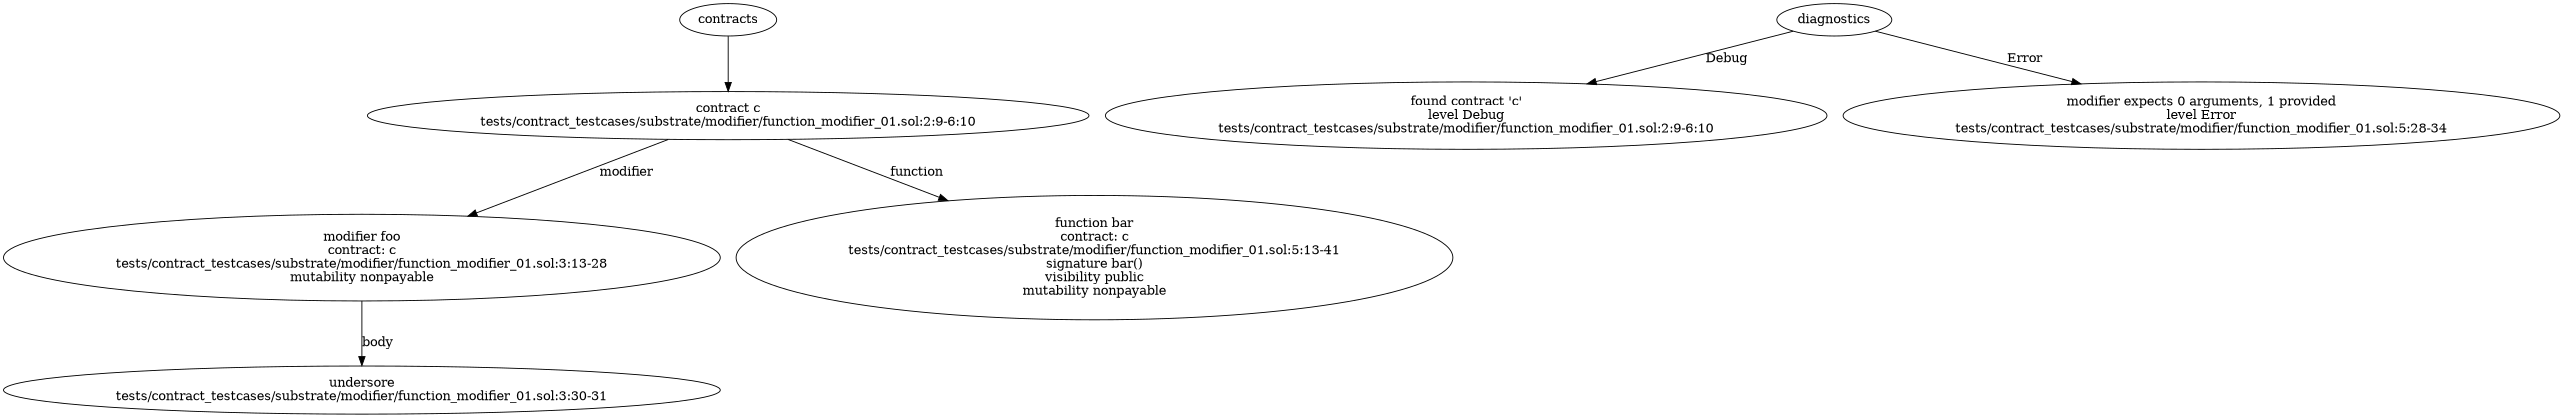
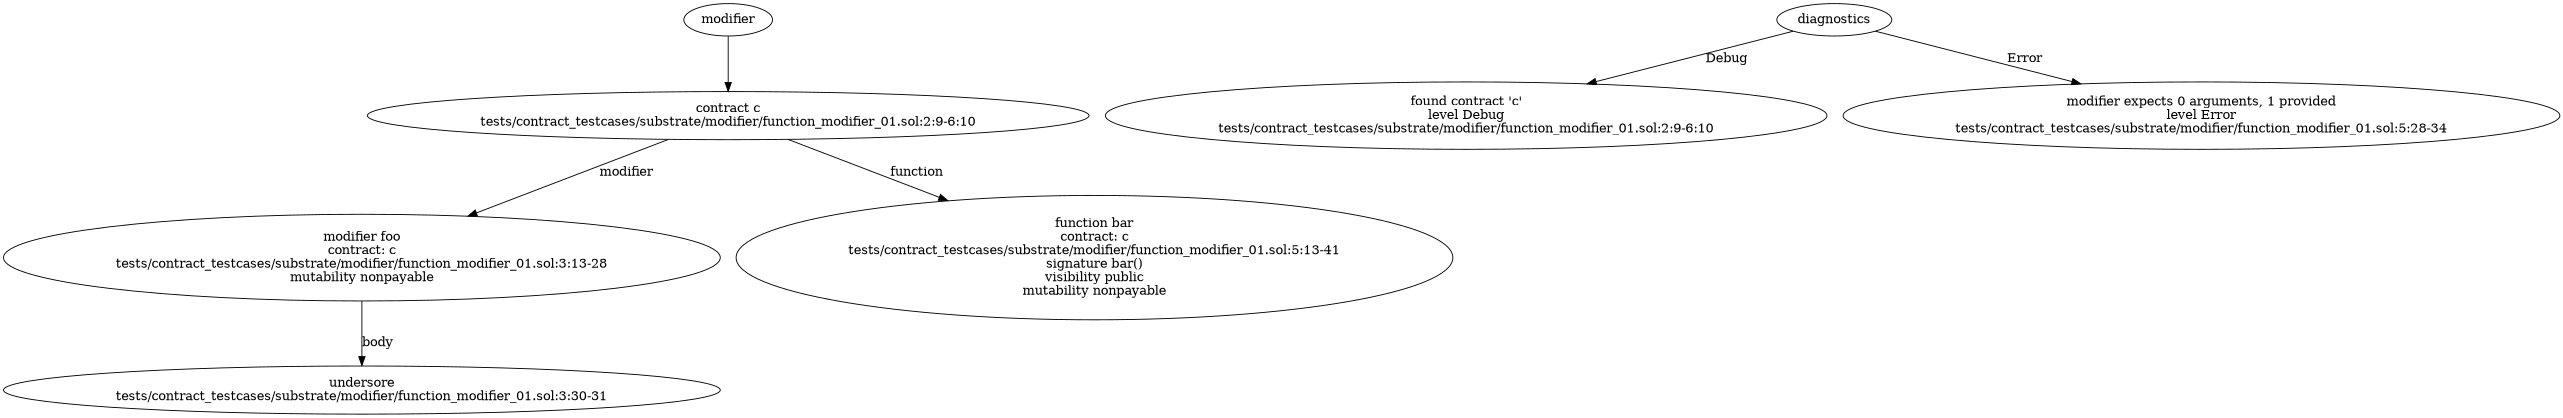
node "contracts": label "contracts" -> "modifier"
